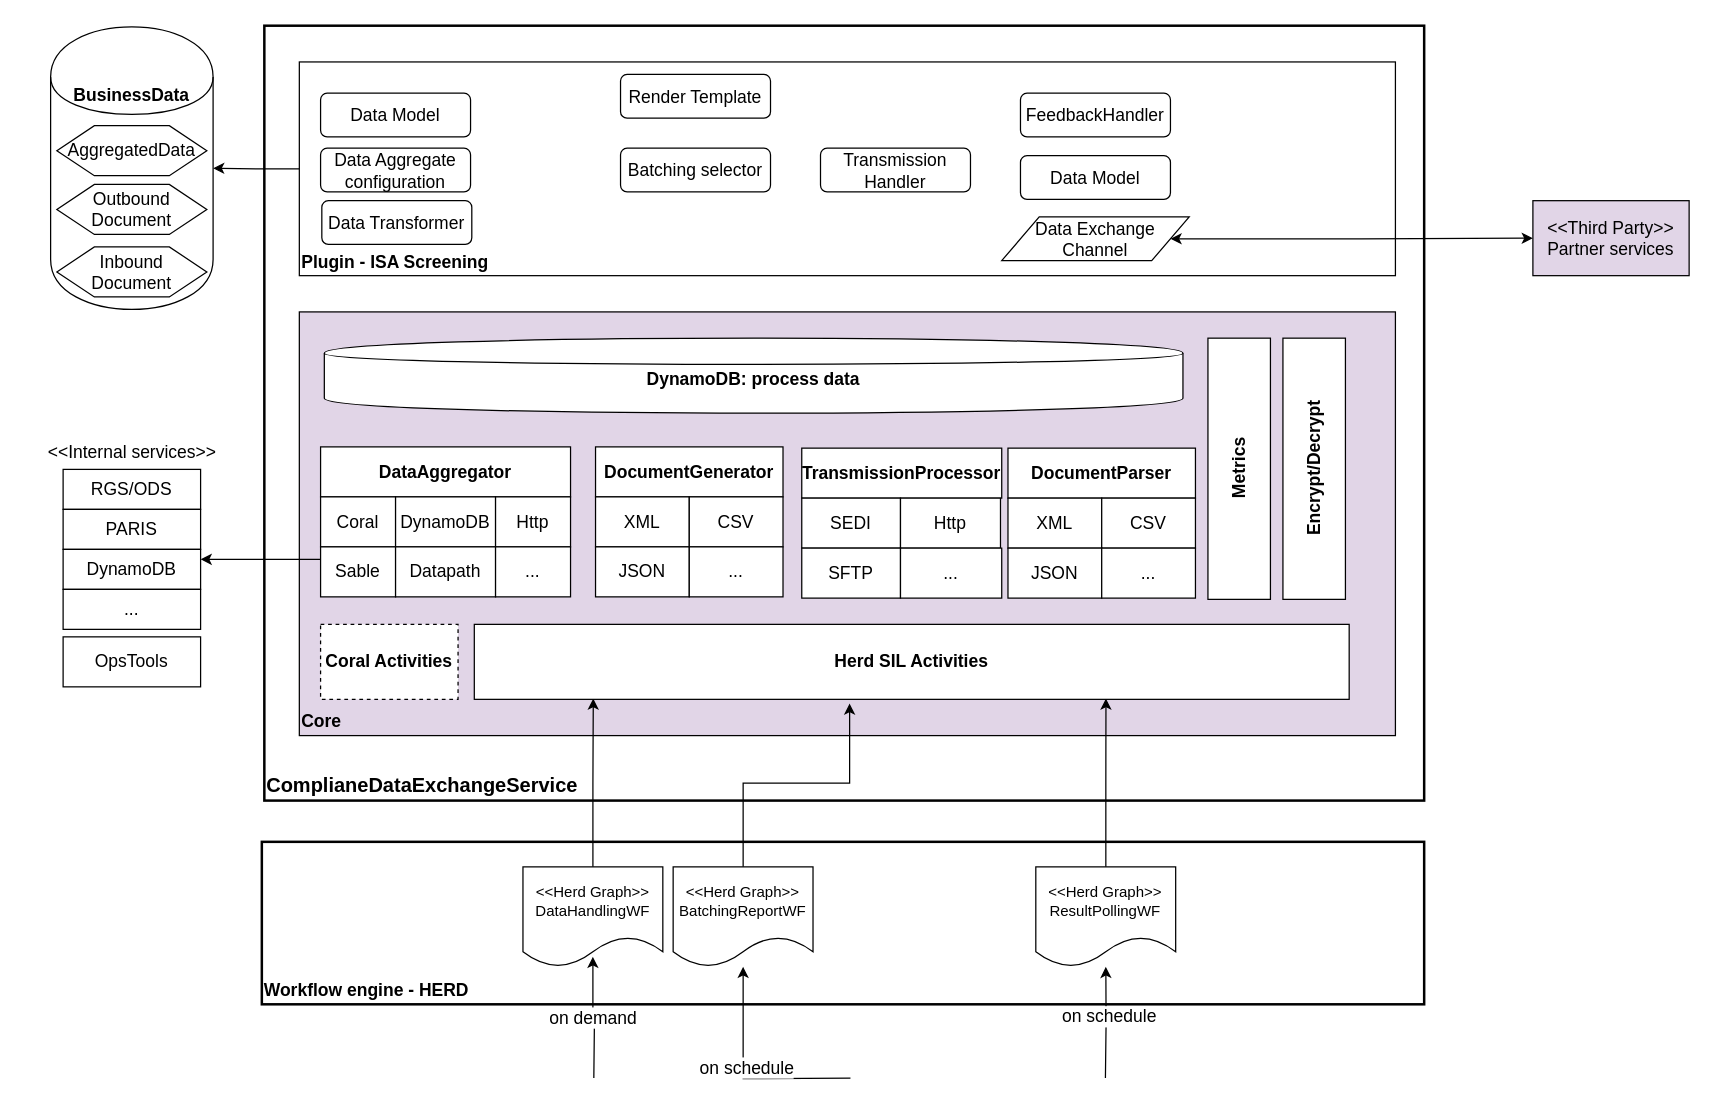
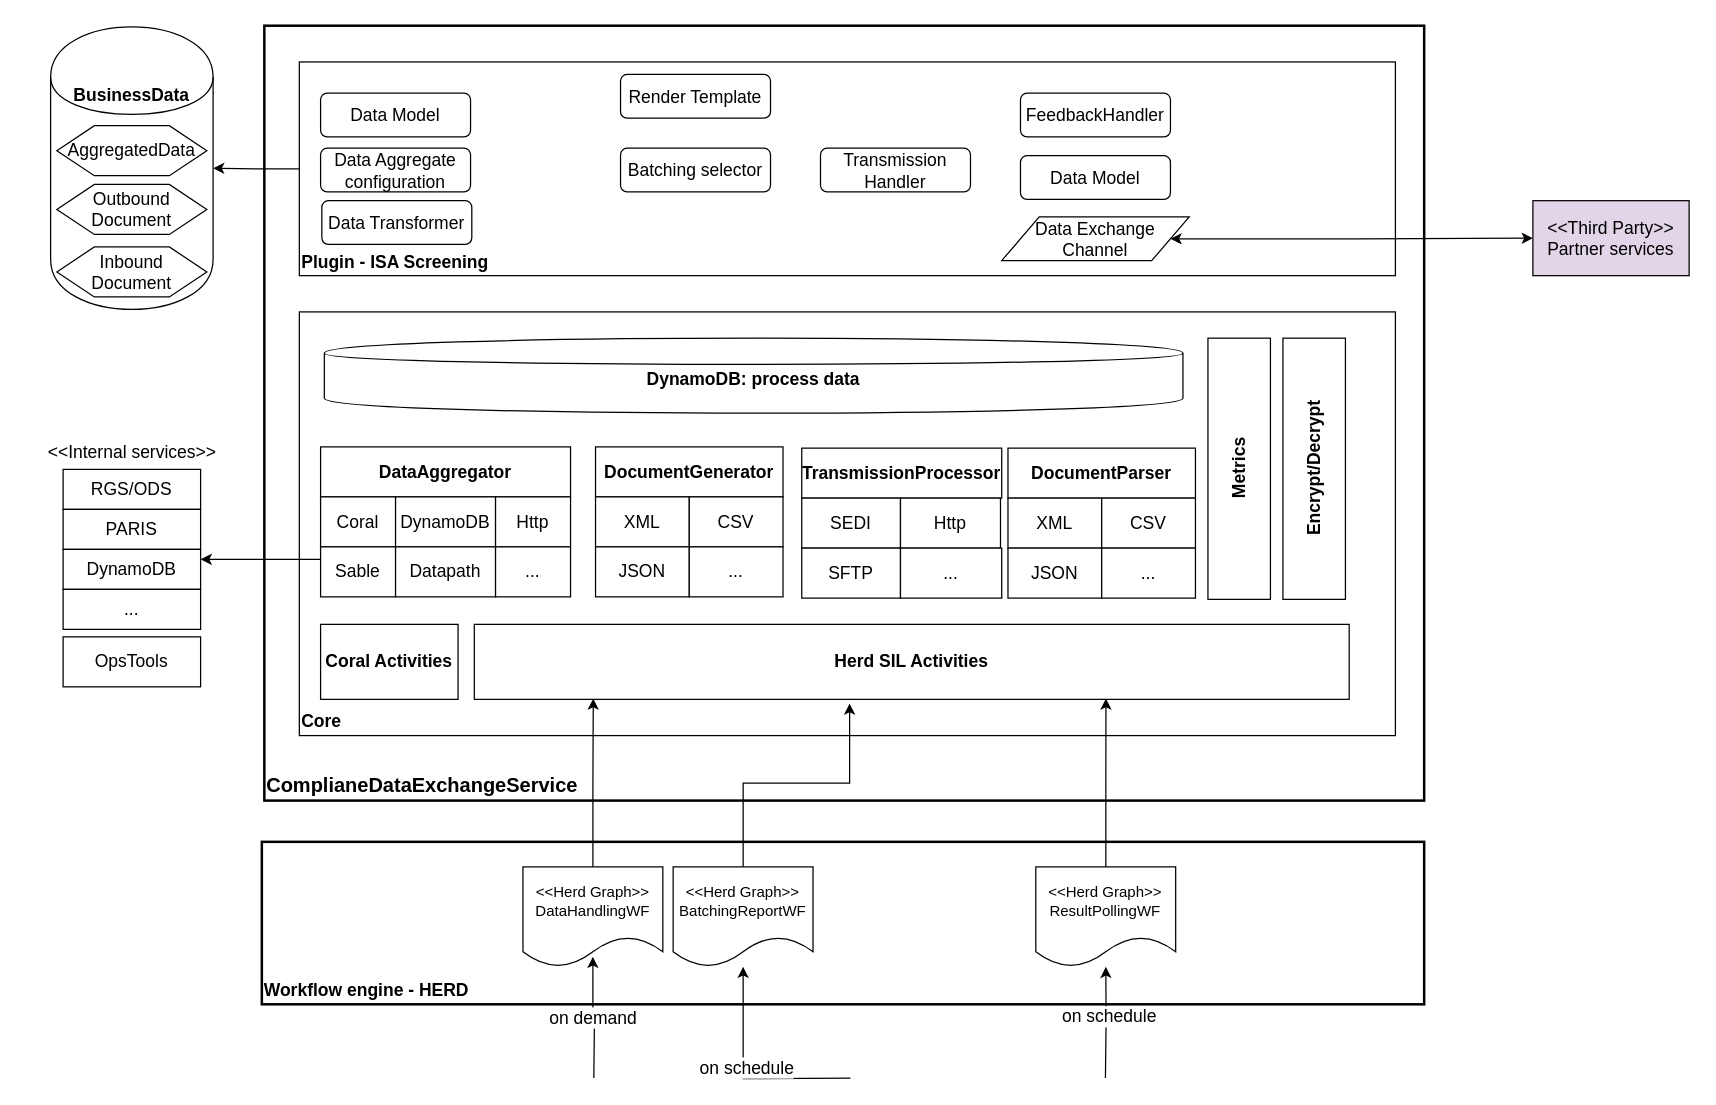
node "Coral Activities": style dashed -> solid
node "Core": fillcolor #e1d5e7 -> #ffffff
